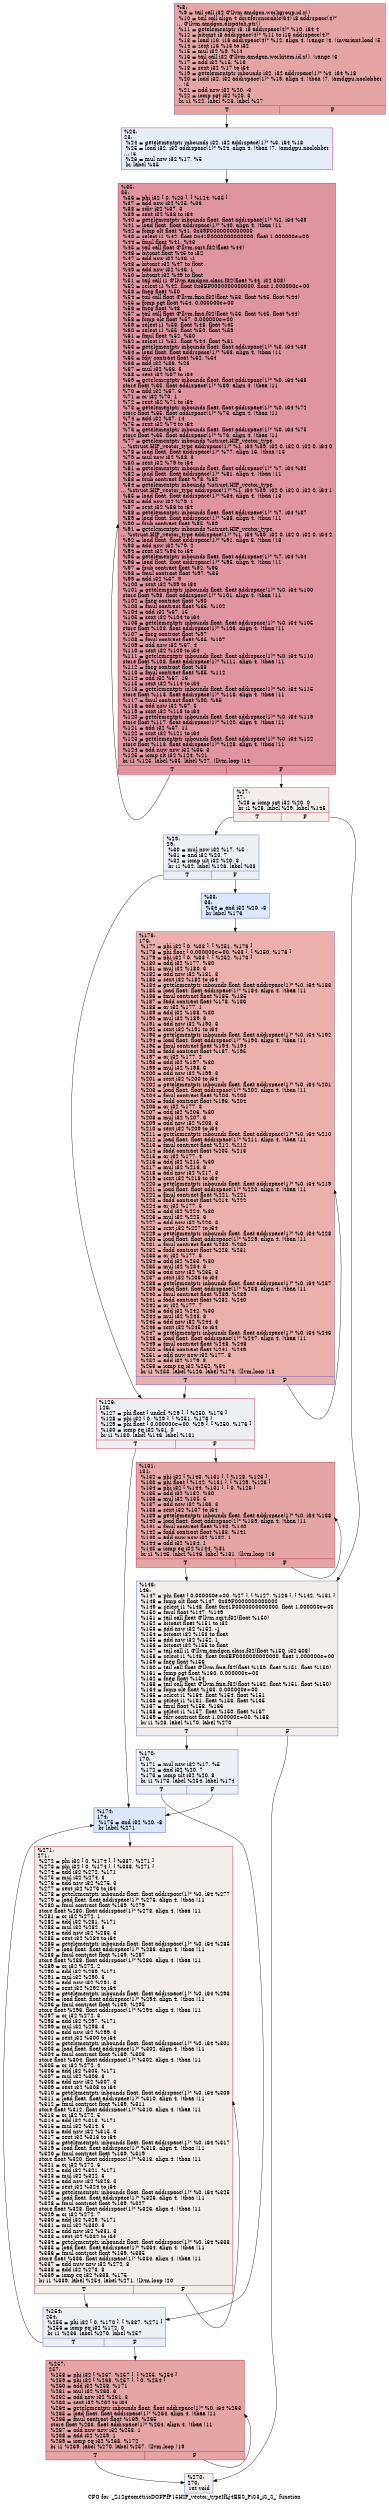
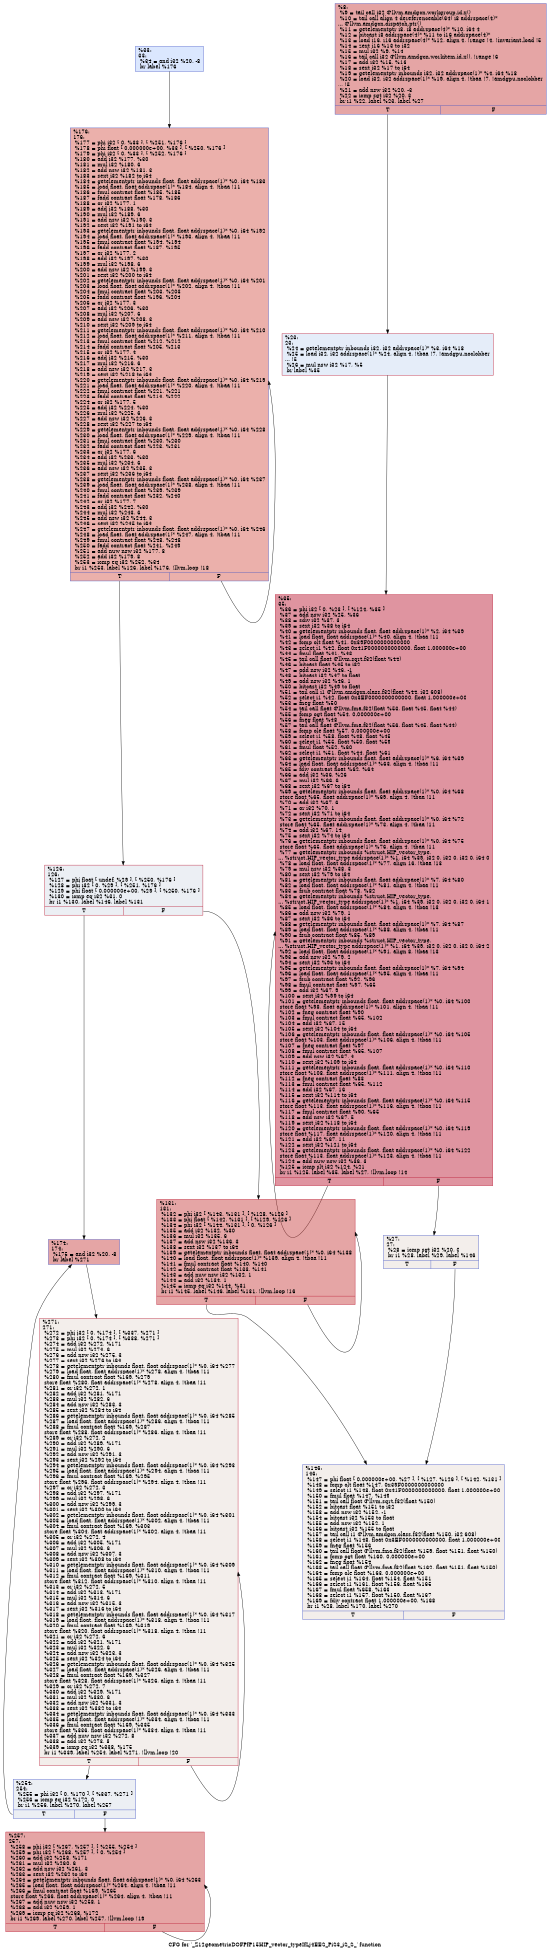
node "%27:": color #b70d28ff -> #3d50c3ff
node "%29:": removed
node "%146:": text "%167 = fmul float %158, %166" -> "%167 = fmul float %658, %166"
node "%170:": removed
node "%174:": fillcolor #aec9fc70 -> #c5333470
node "%254:": text "br i1 %236, label %270, label %257" -> "br i1 %256, label %270, label %257"
node "%270:": removed
